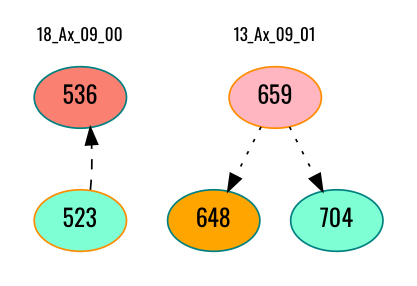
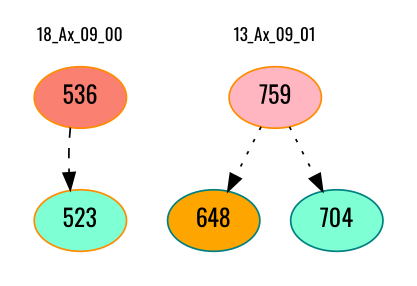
node "536": color teal -> darkorange
node "659": label "659" -> "759"
edge "523" -> "536": reversed
